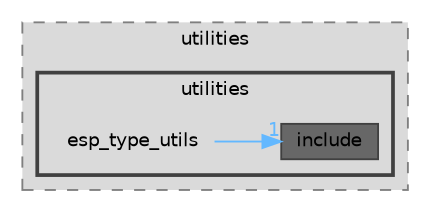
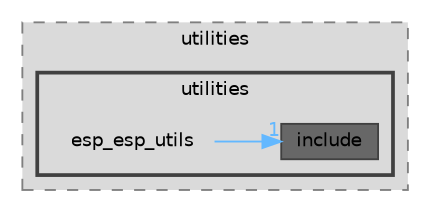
node "esp_type_utils": label "esp_type_utils" -> "esp_esp_utils"
